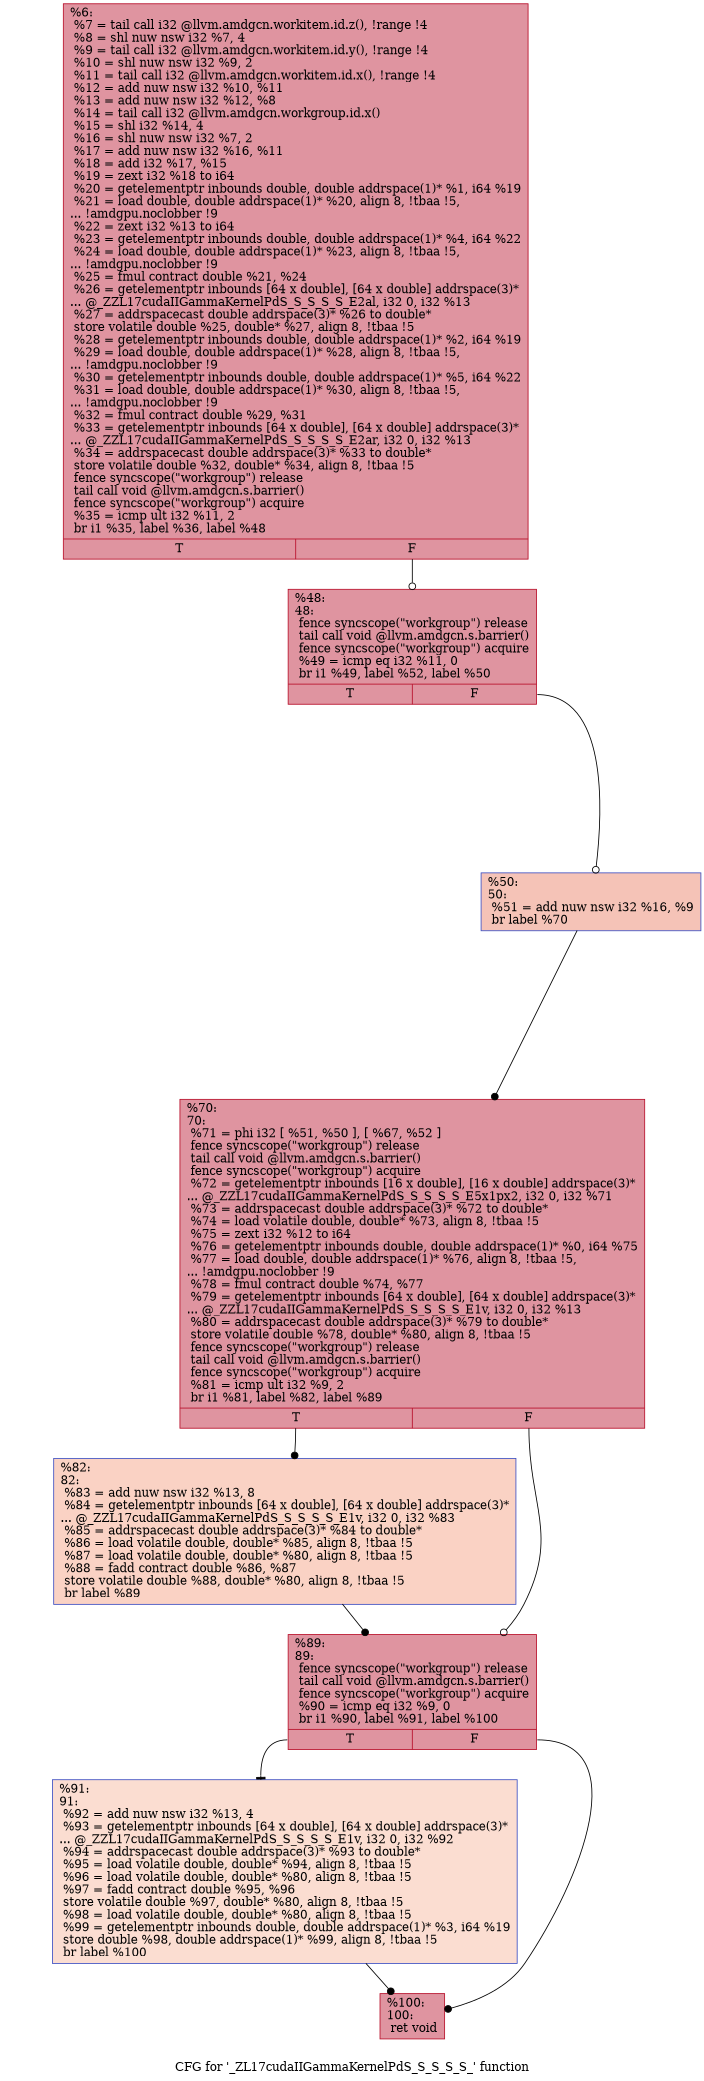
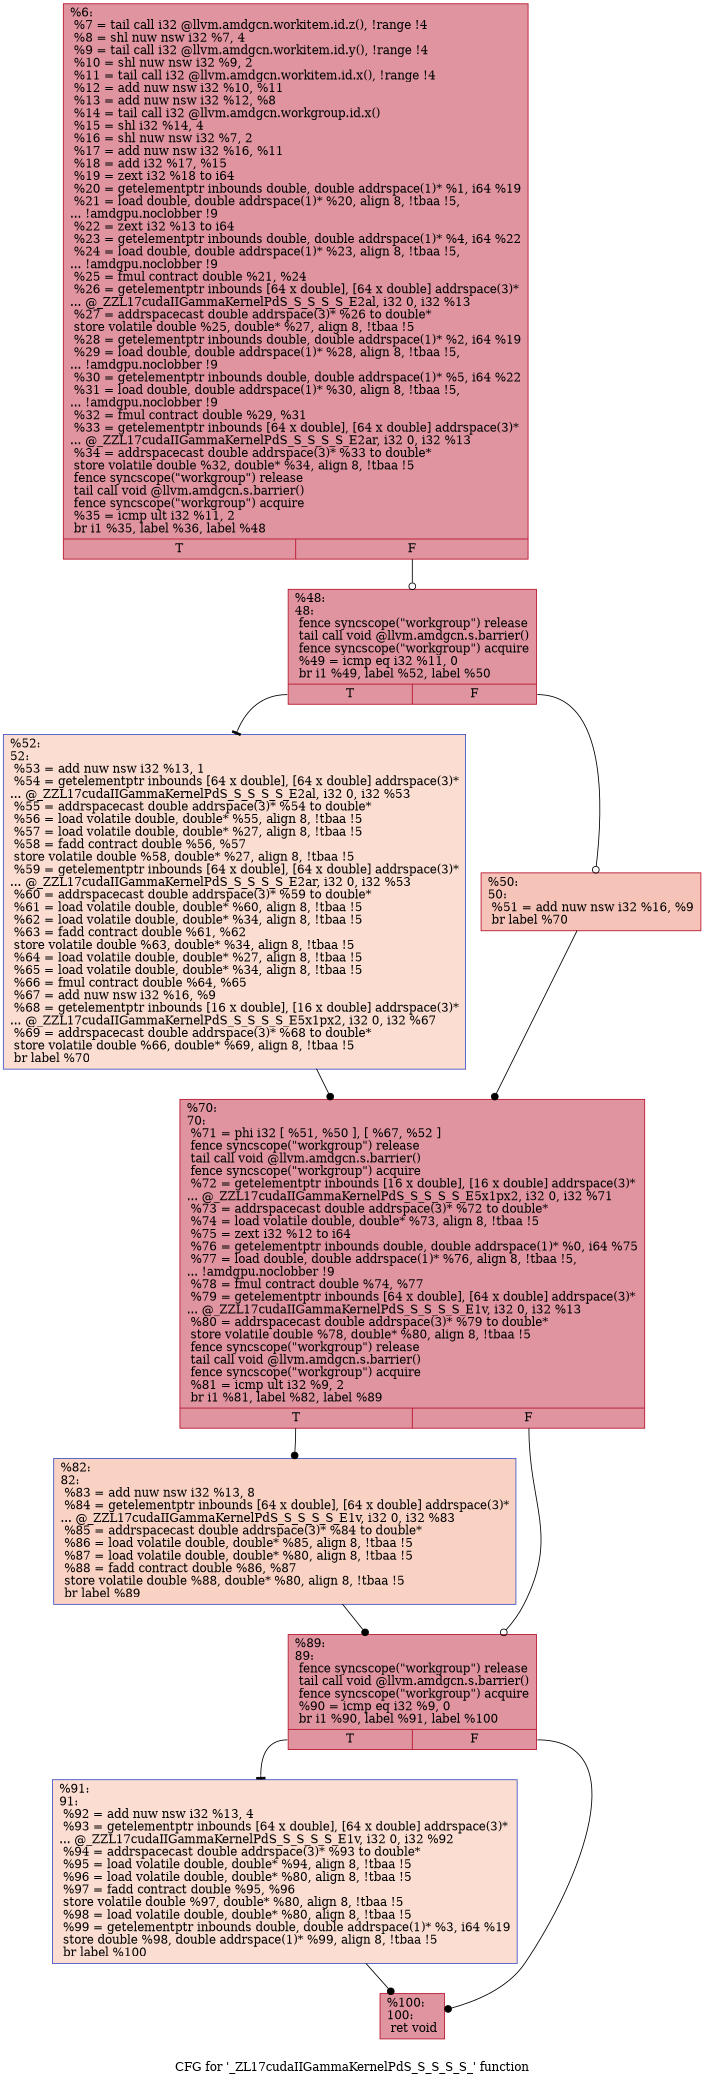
node "%52:": added
node "%50:": color #3d50c3ff -> #b70d28ff
